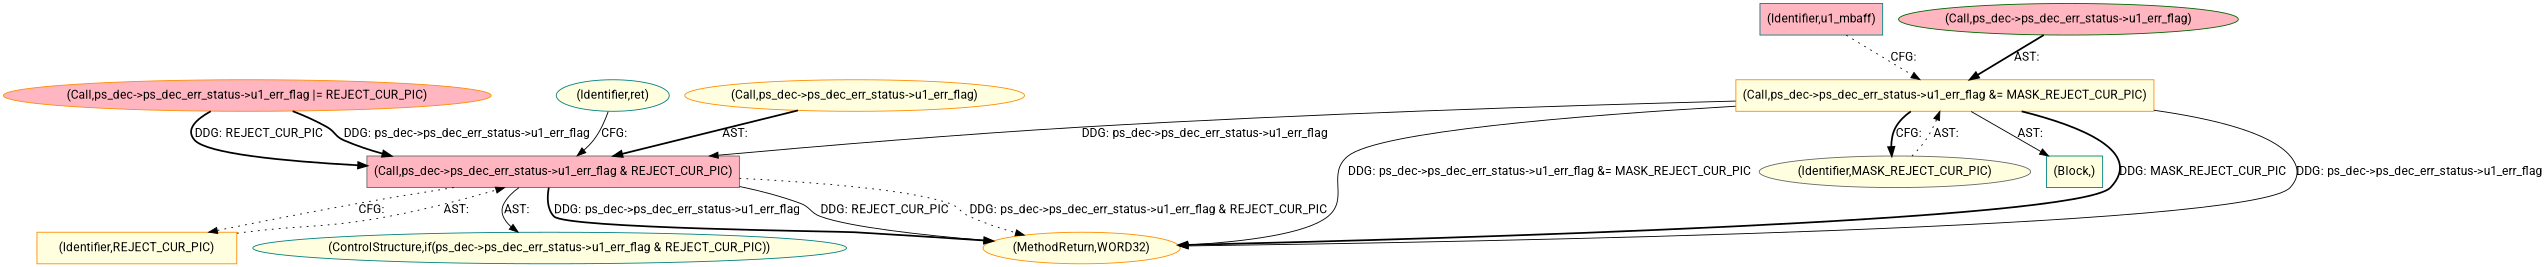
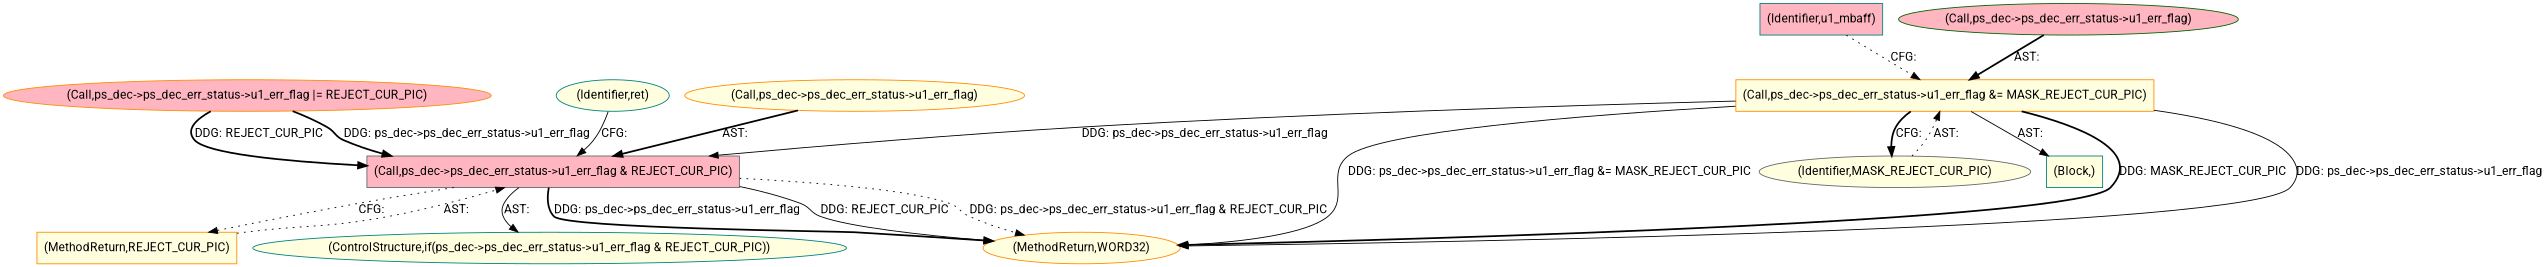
node "(Identifier,REJECT_CUR_PIC)": label "(Identifier,REJECT_CUR_PIC)" -> "(MethodReturn,REJECT_CUR_PIC)"
